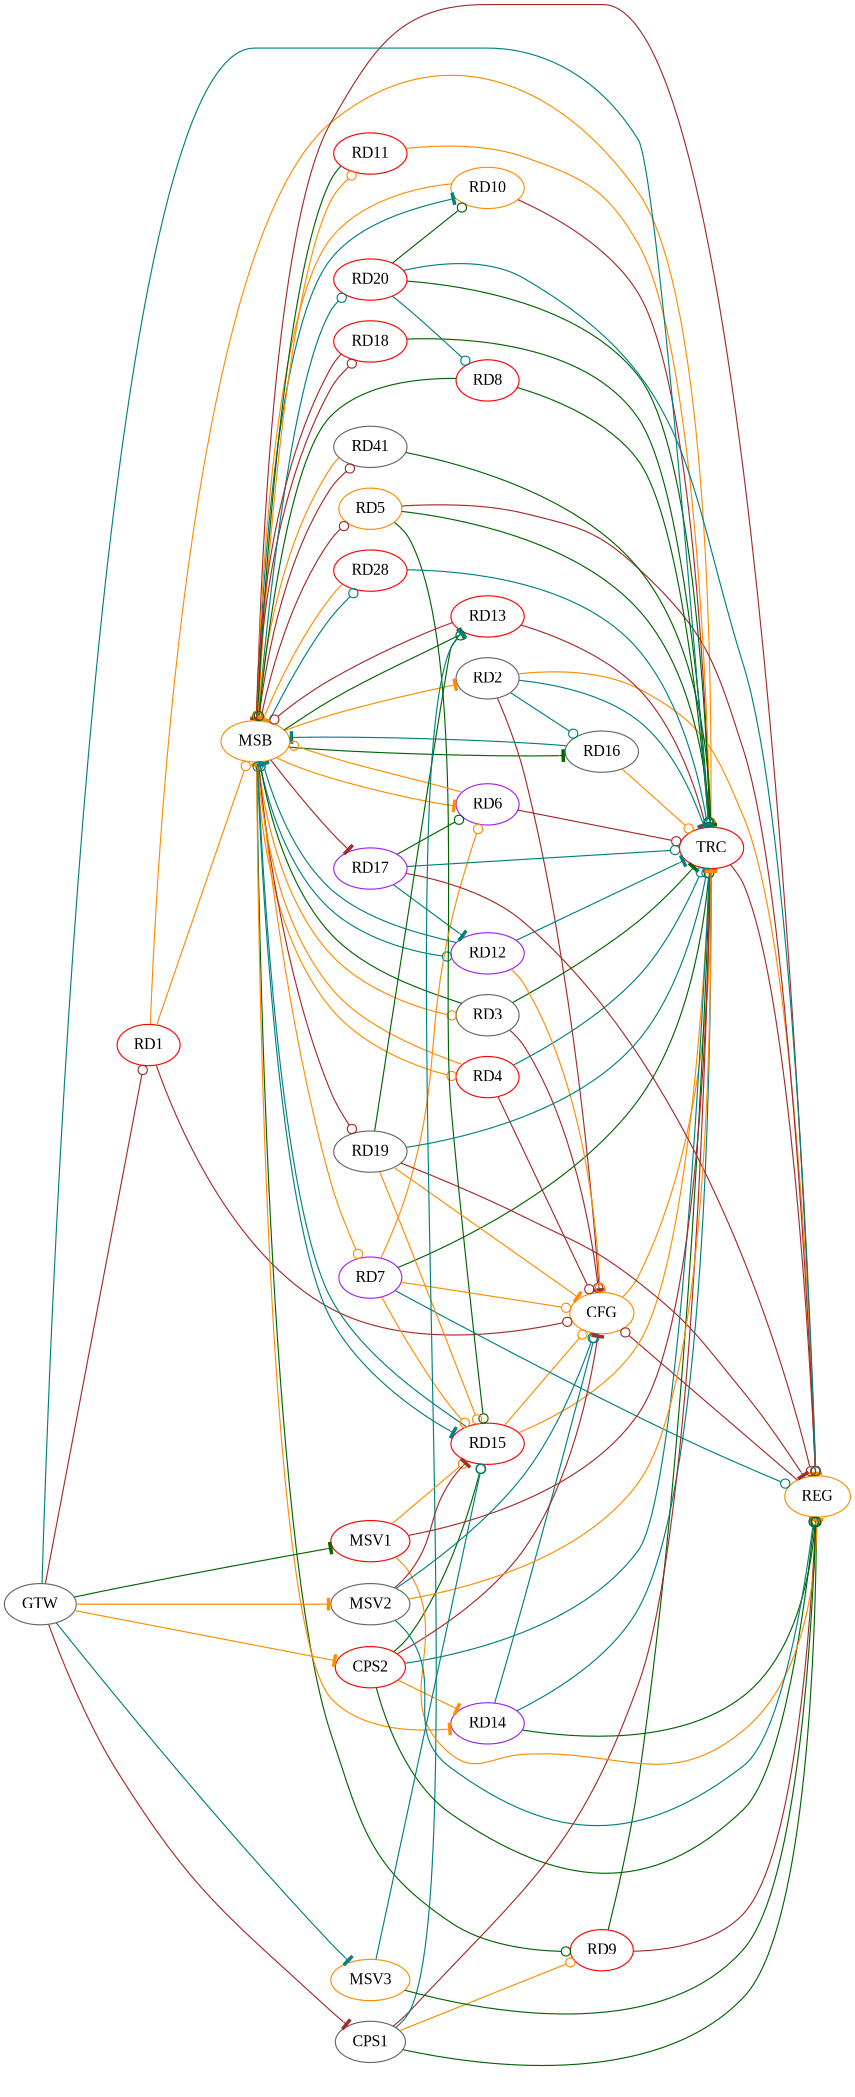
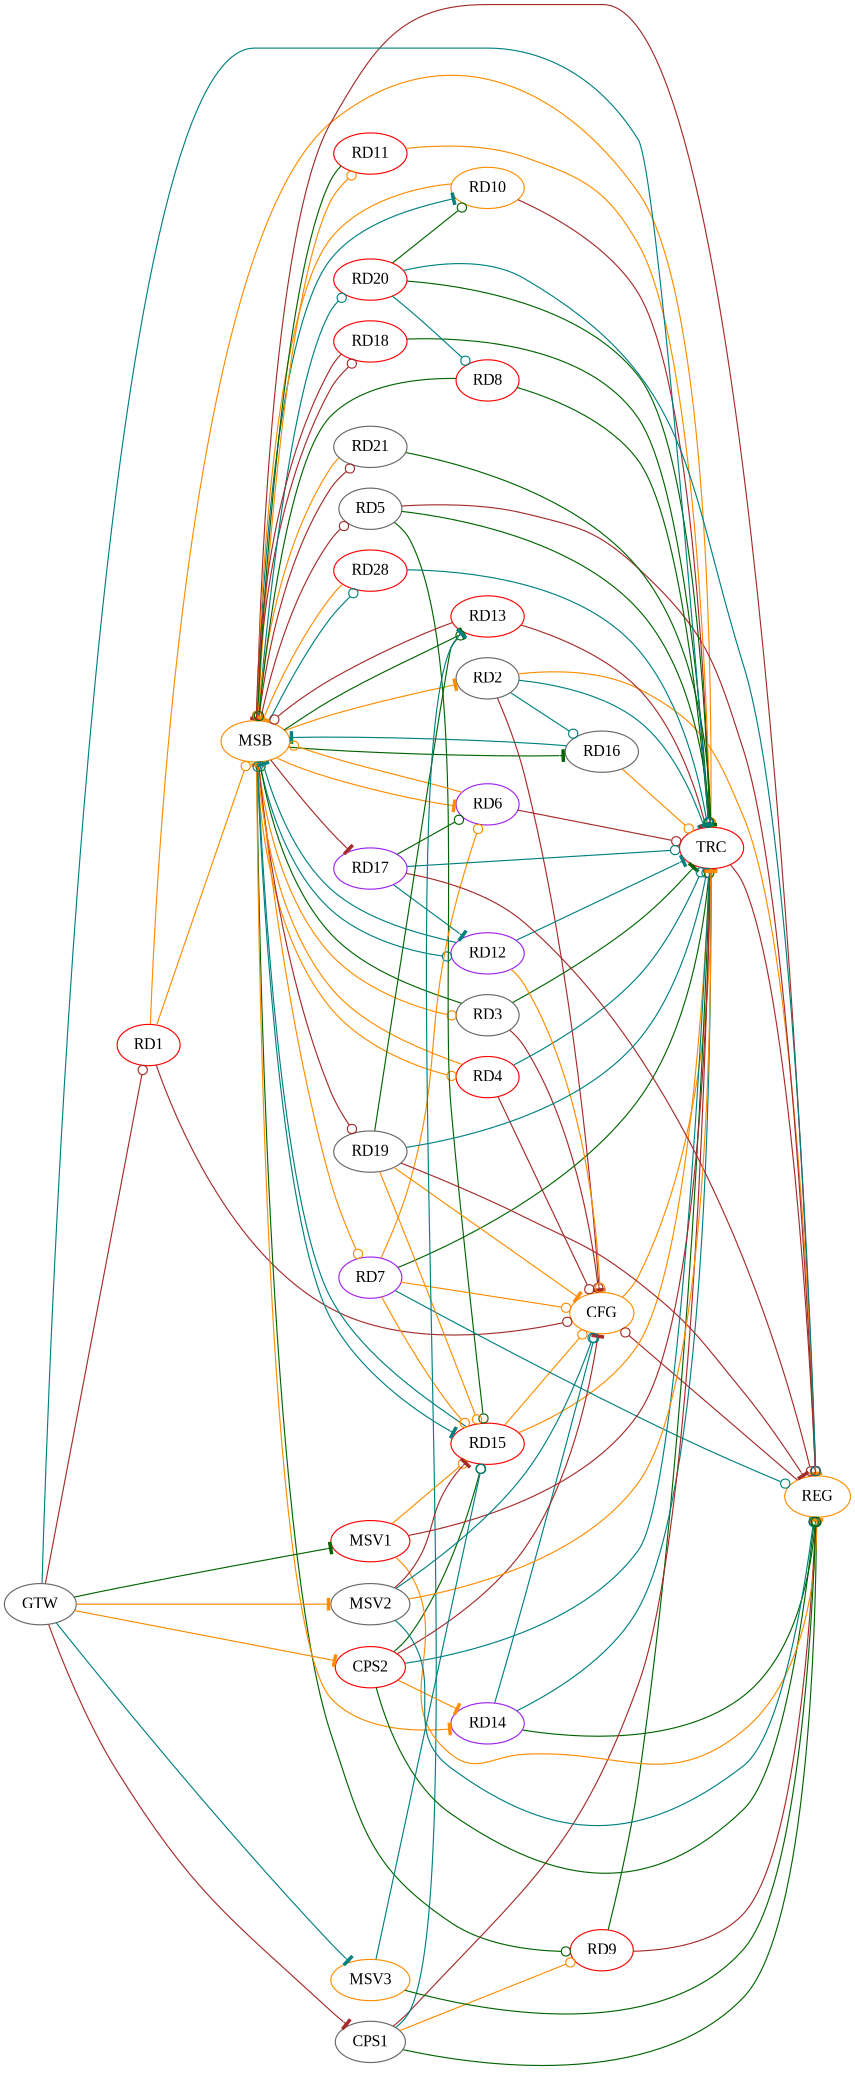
node "RD41": label "RD41" -> "RD21"
node "RD5": color darkorange -> gray40
